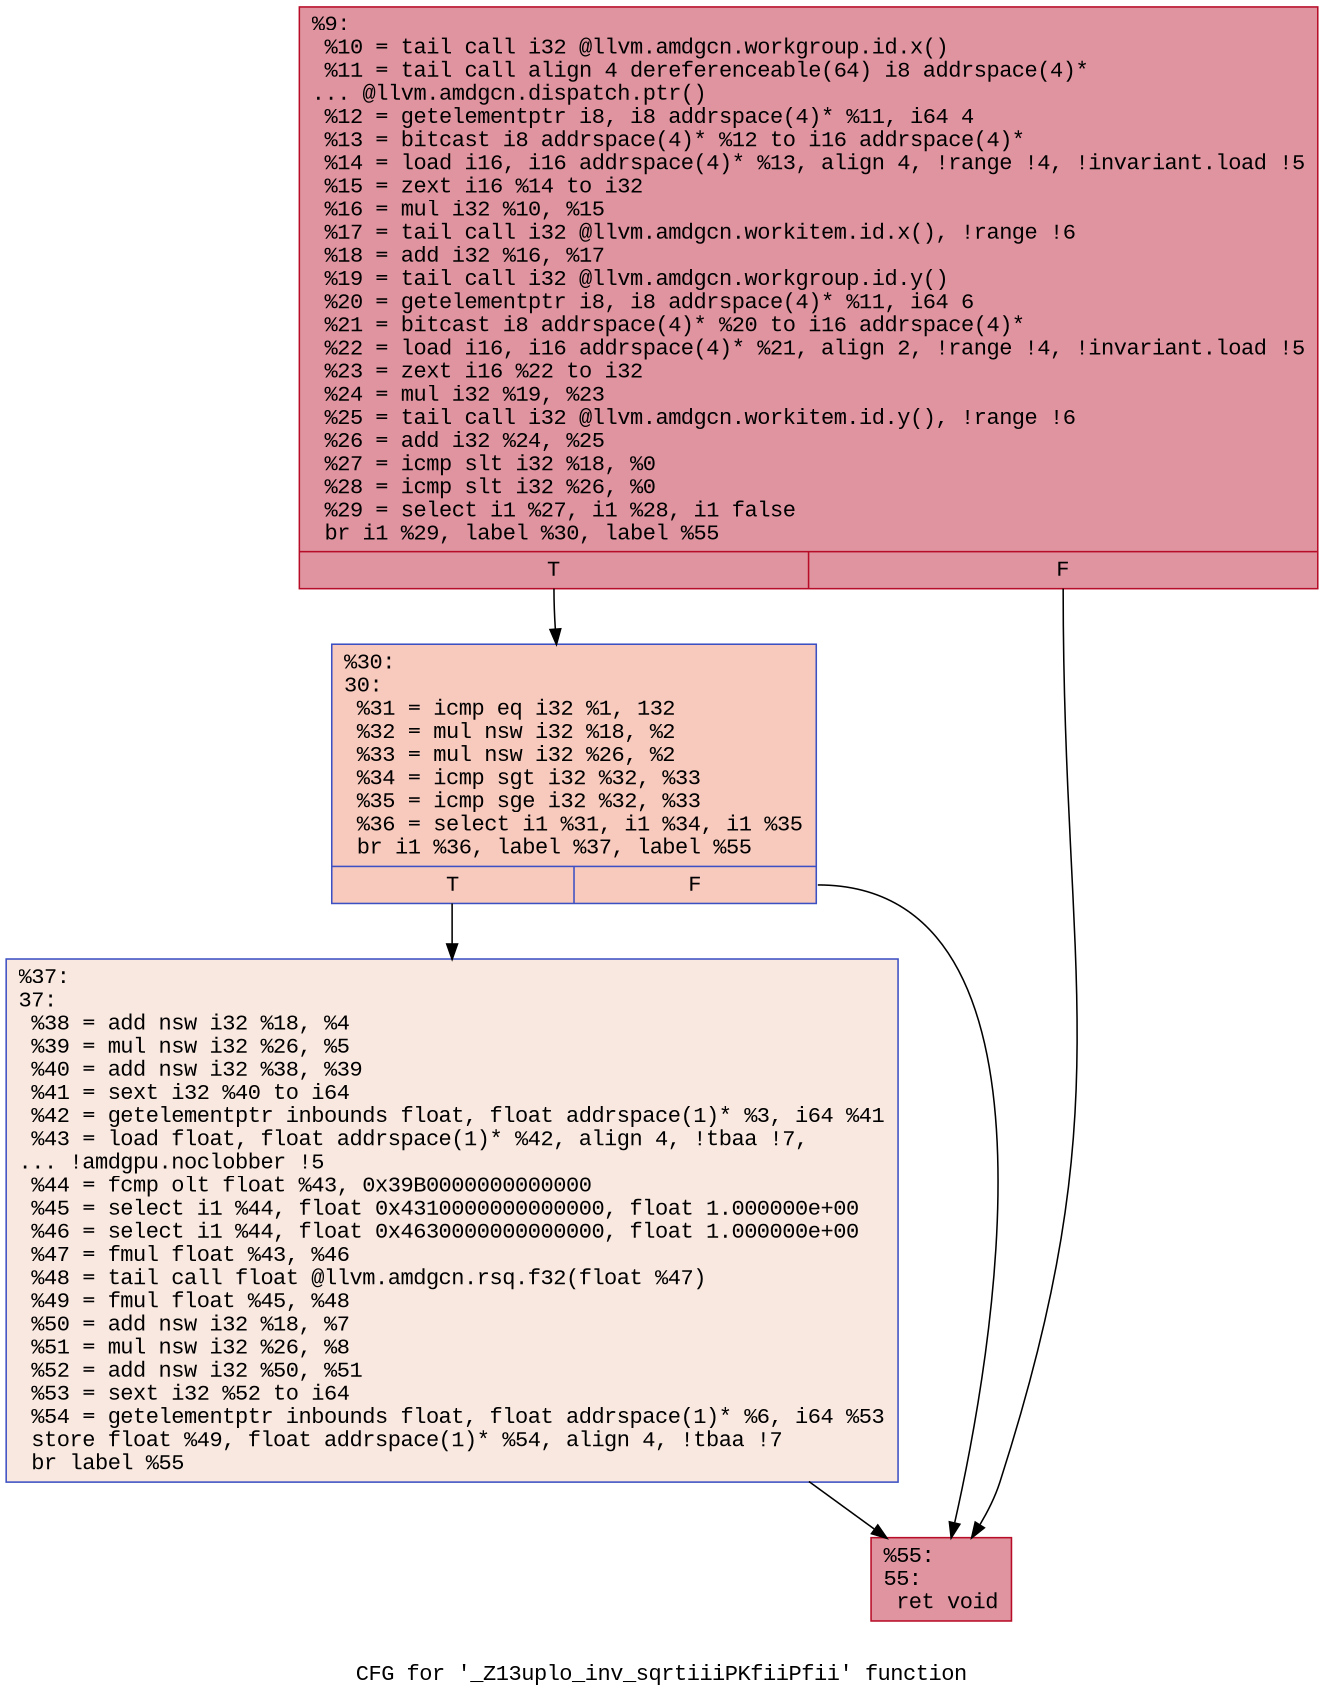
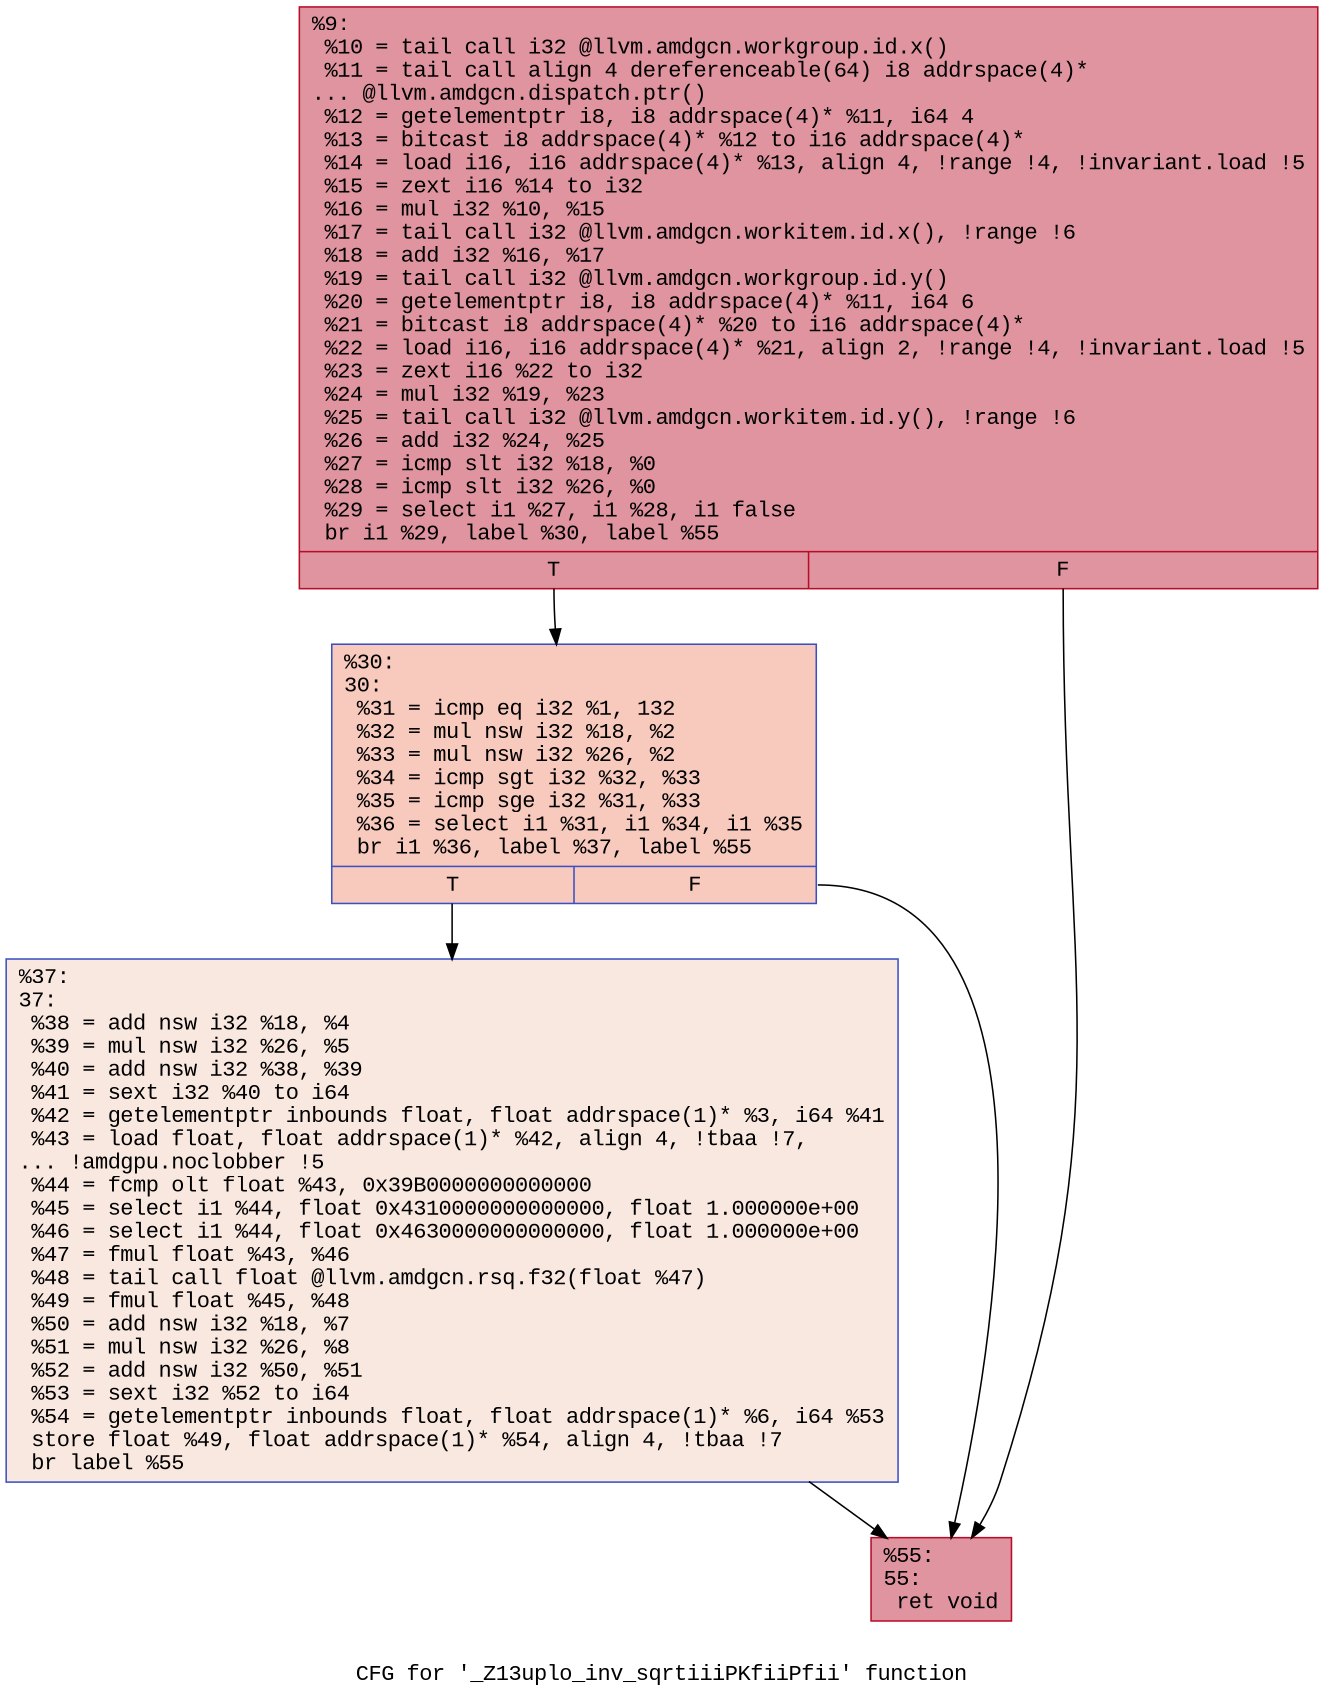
node "%30:": text "%35 = icmp sge i32 %32, %33" -> "%35 = icmp sge i32 %31, %33"
